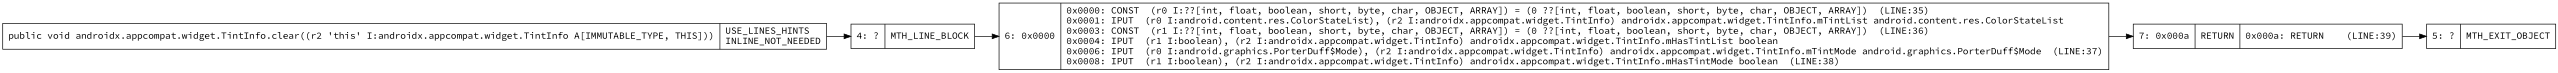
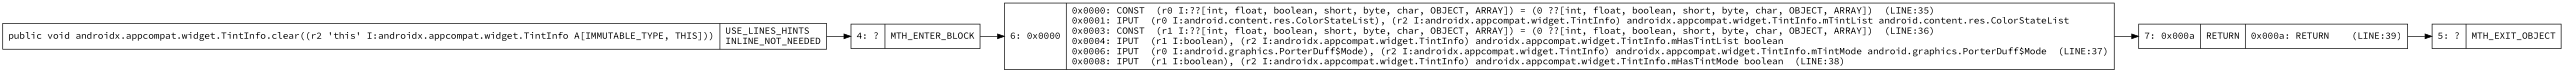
node "4: ?": text "MTH_LINE_BLOCK" -> "MTH_ENTER_BLOCK"
